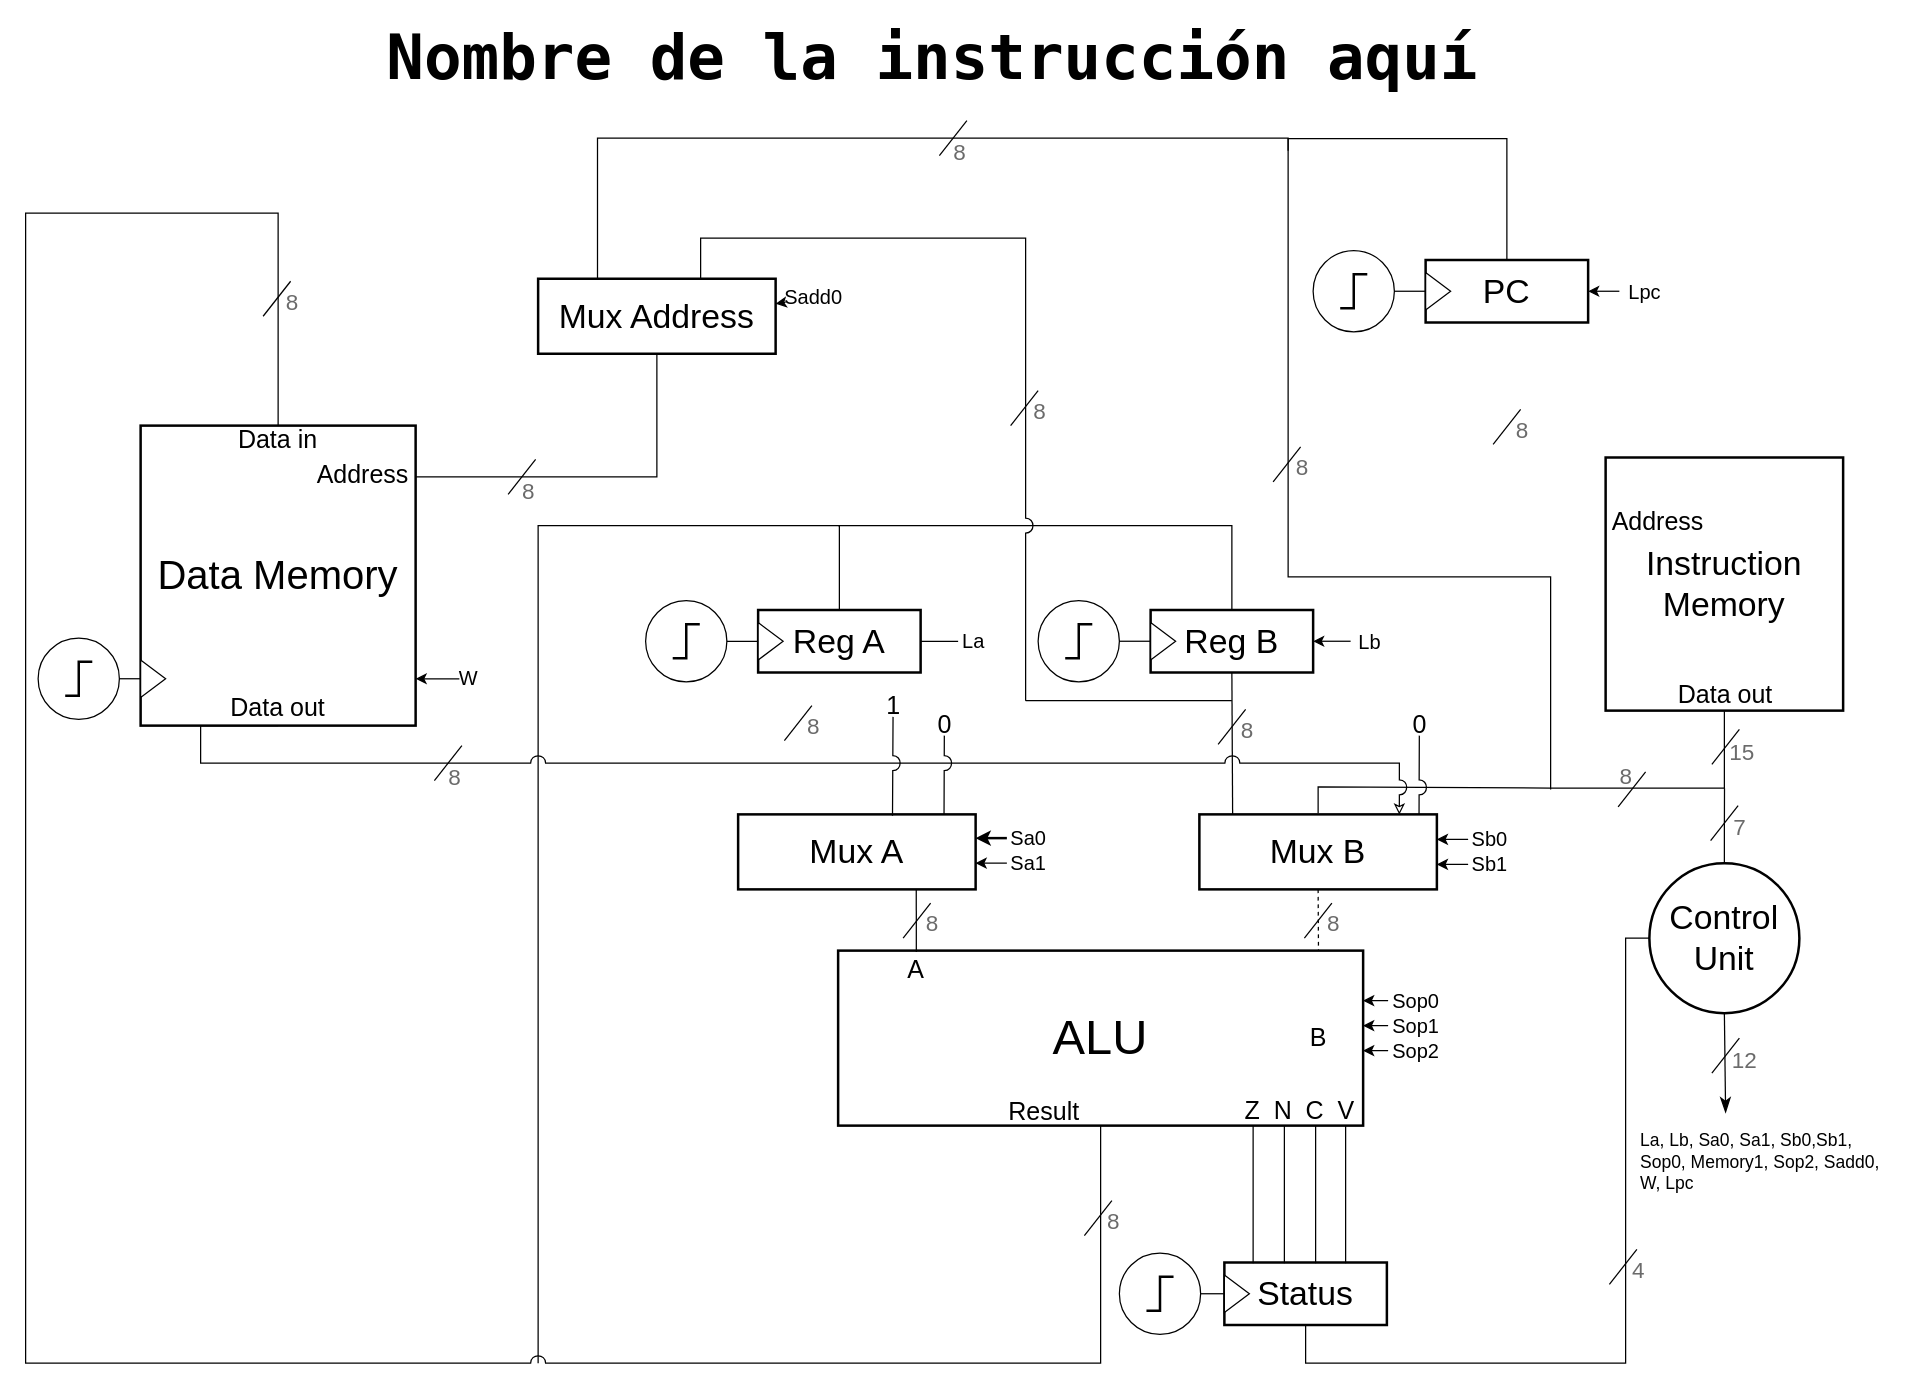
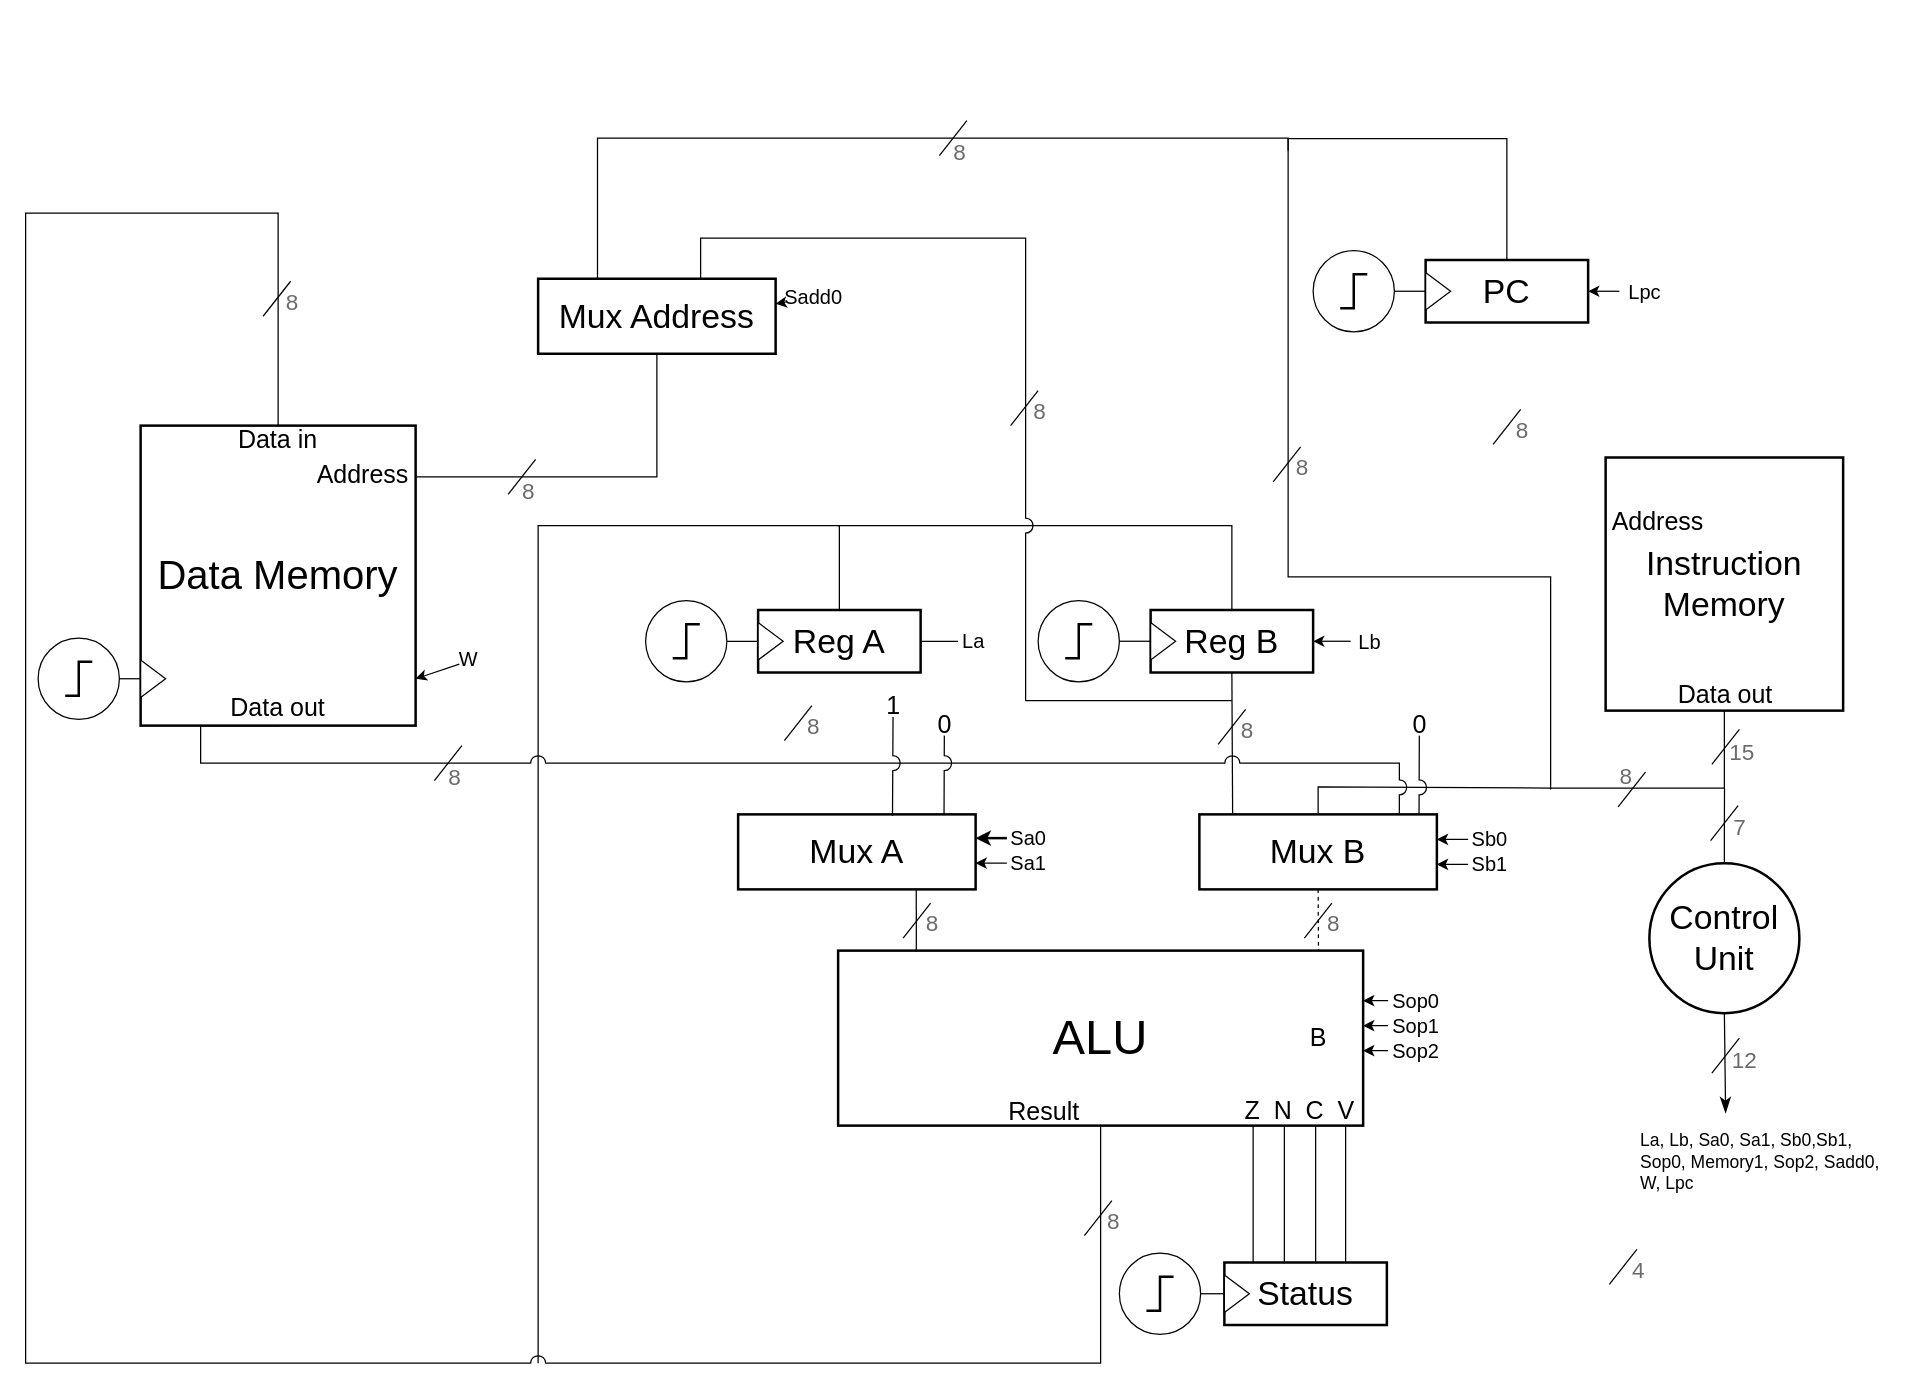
node "Nombre de la instrucción aquí": removed
node "W": moved (472, 679) -> (472, 660)
edge "Data Memory" -> "Mux B": arrowhead classic -> none
node "A": removed
edge "Control Unit" -- "Status": removed
